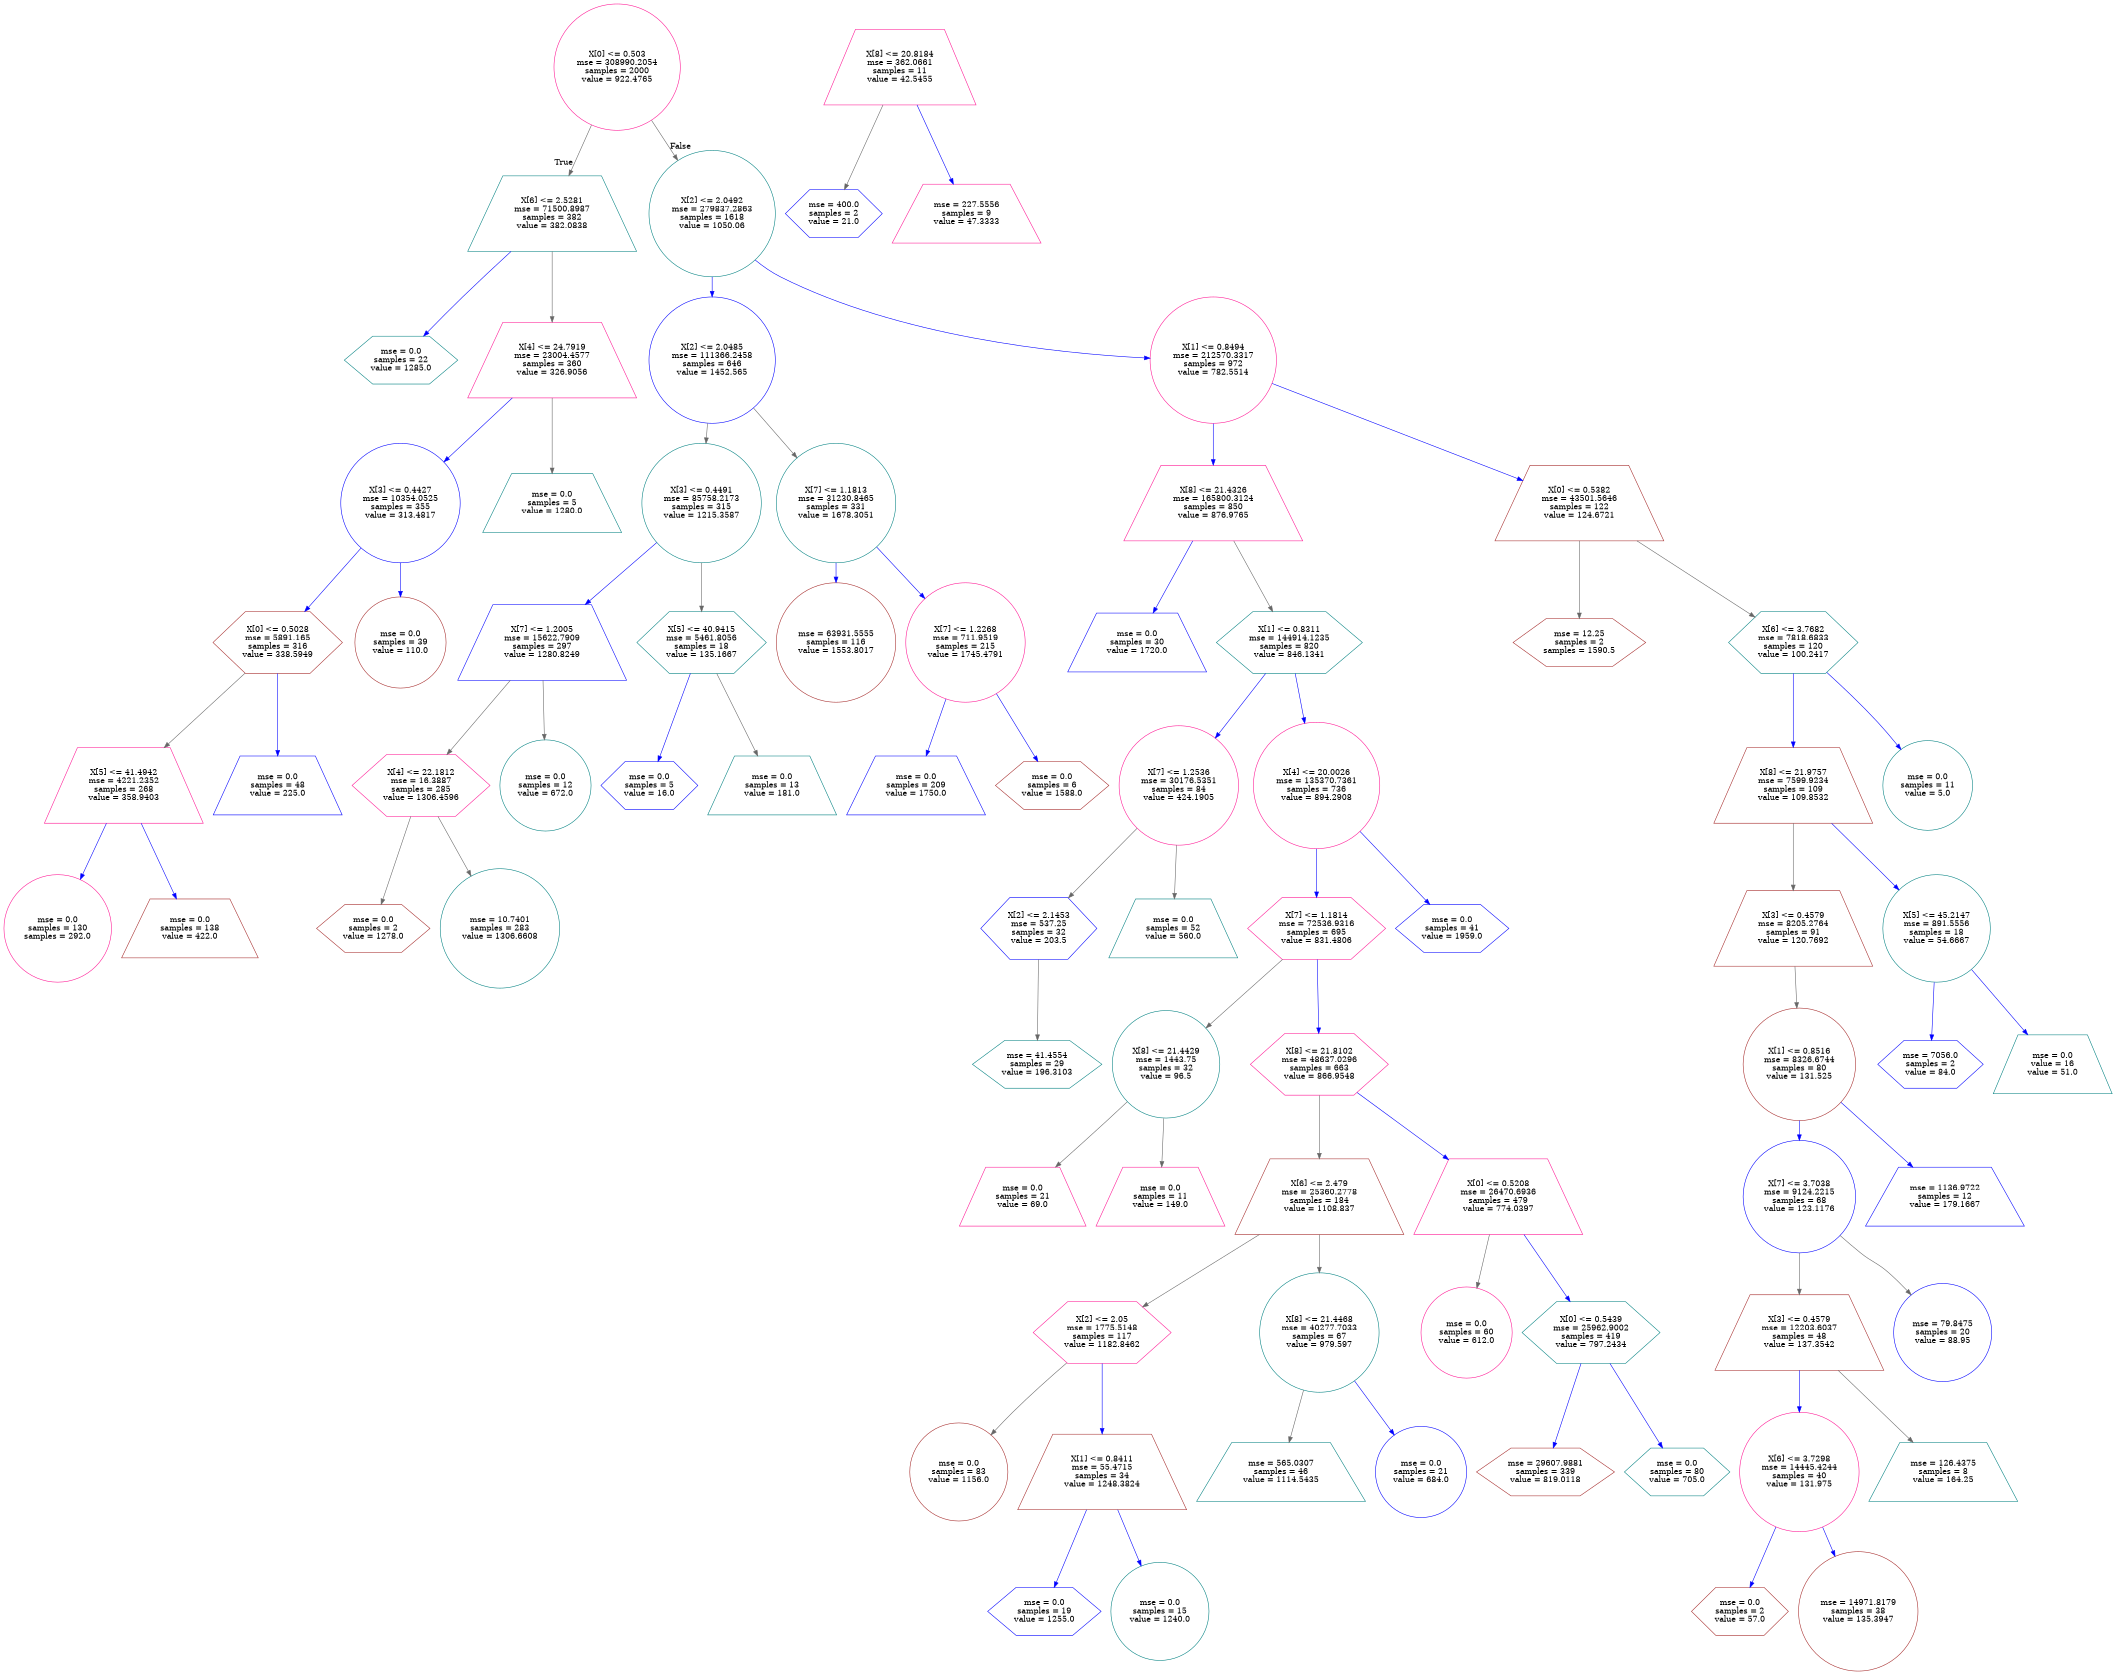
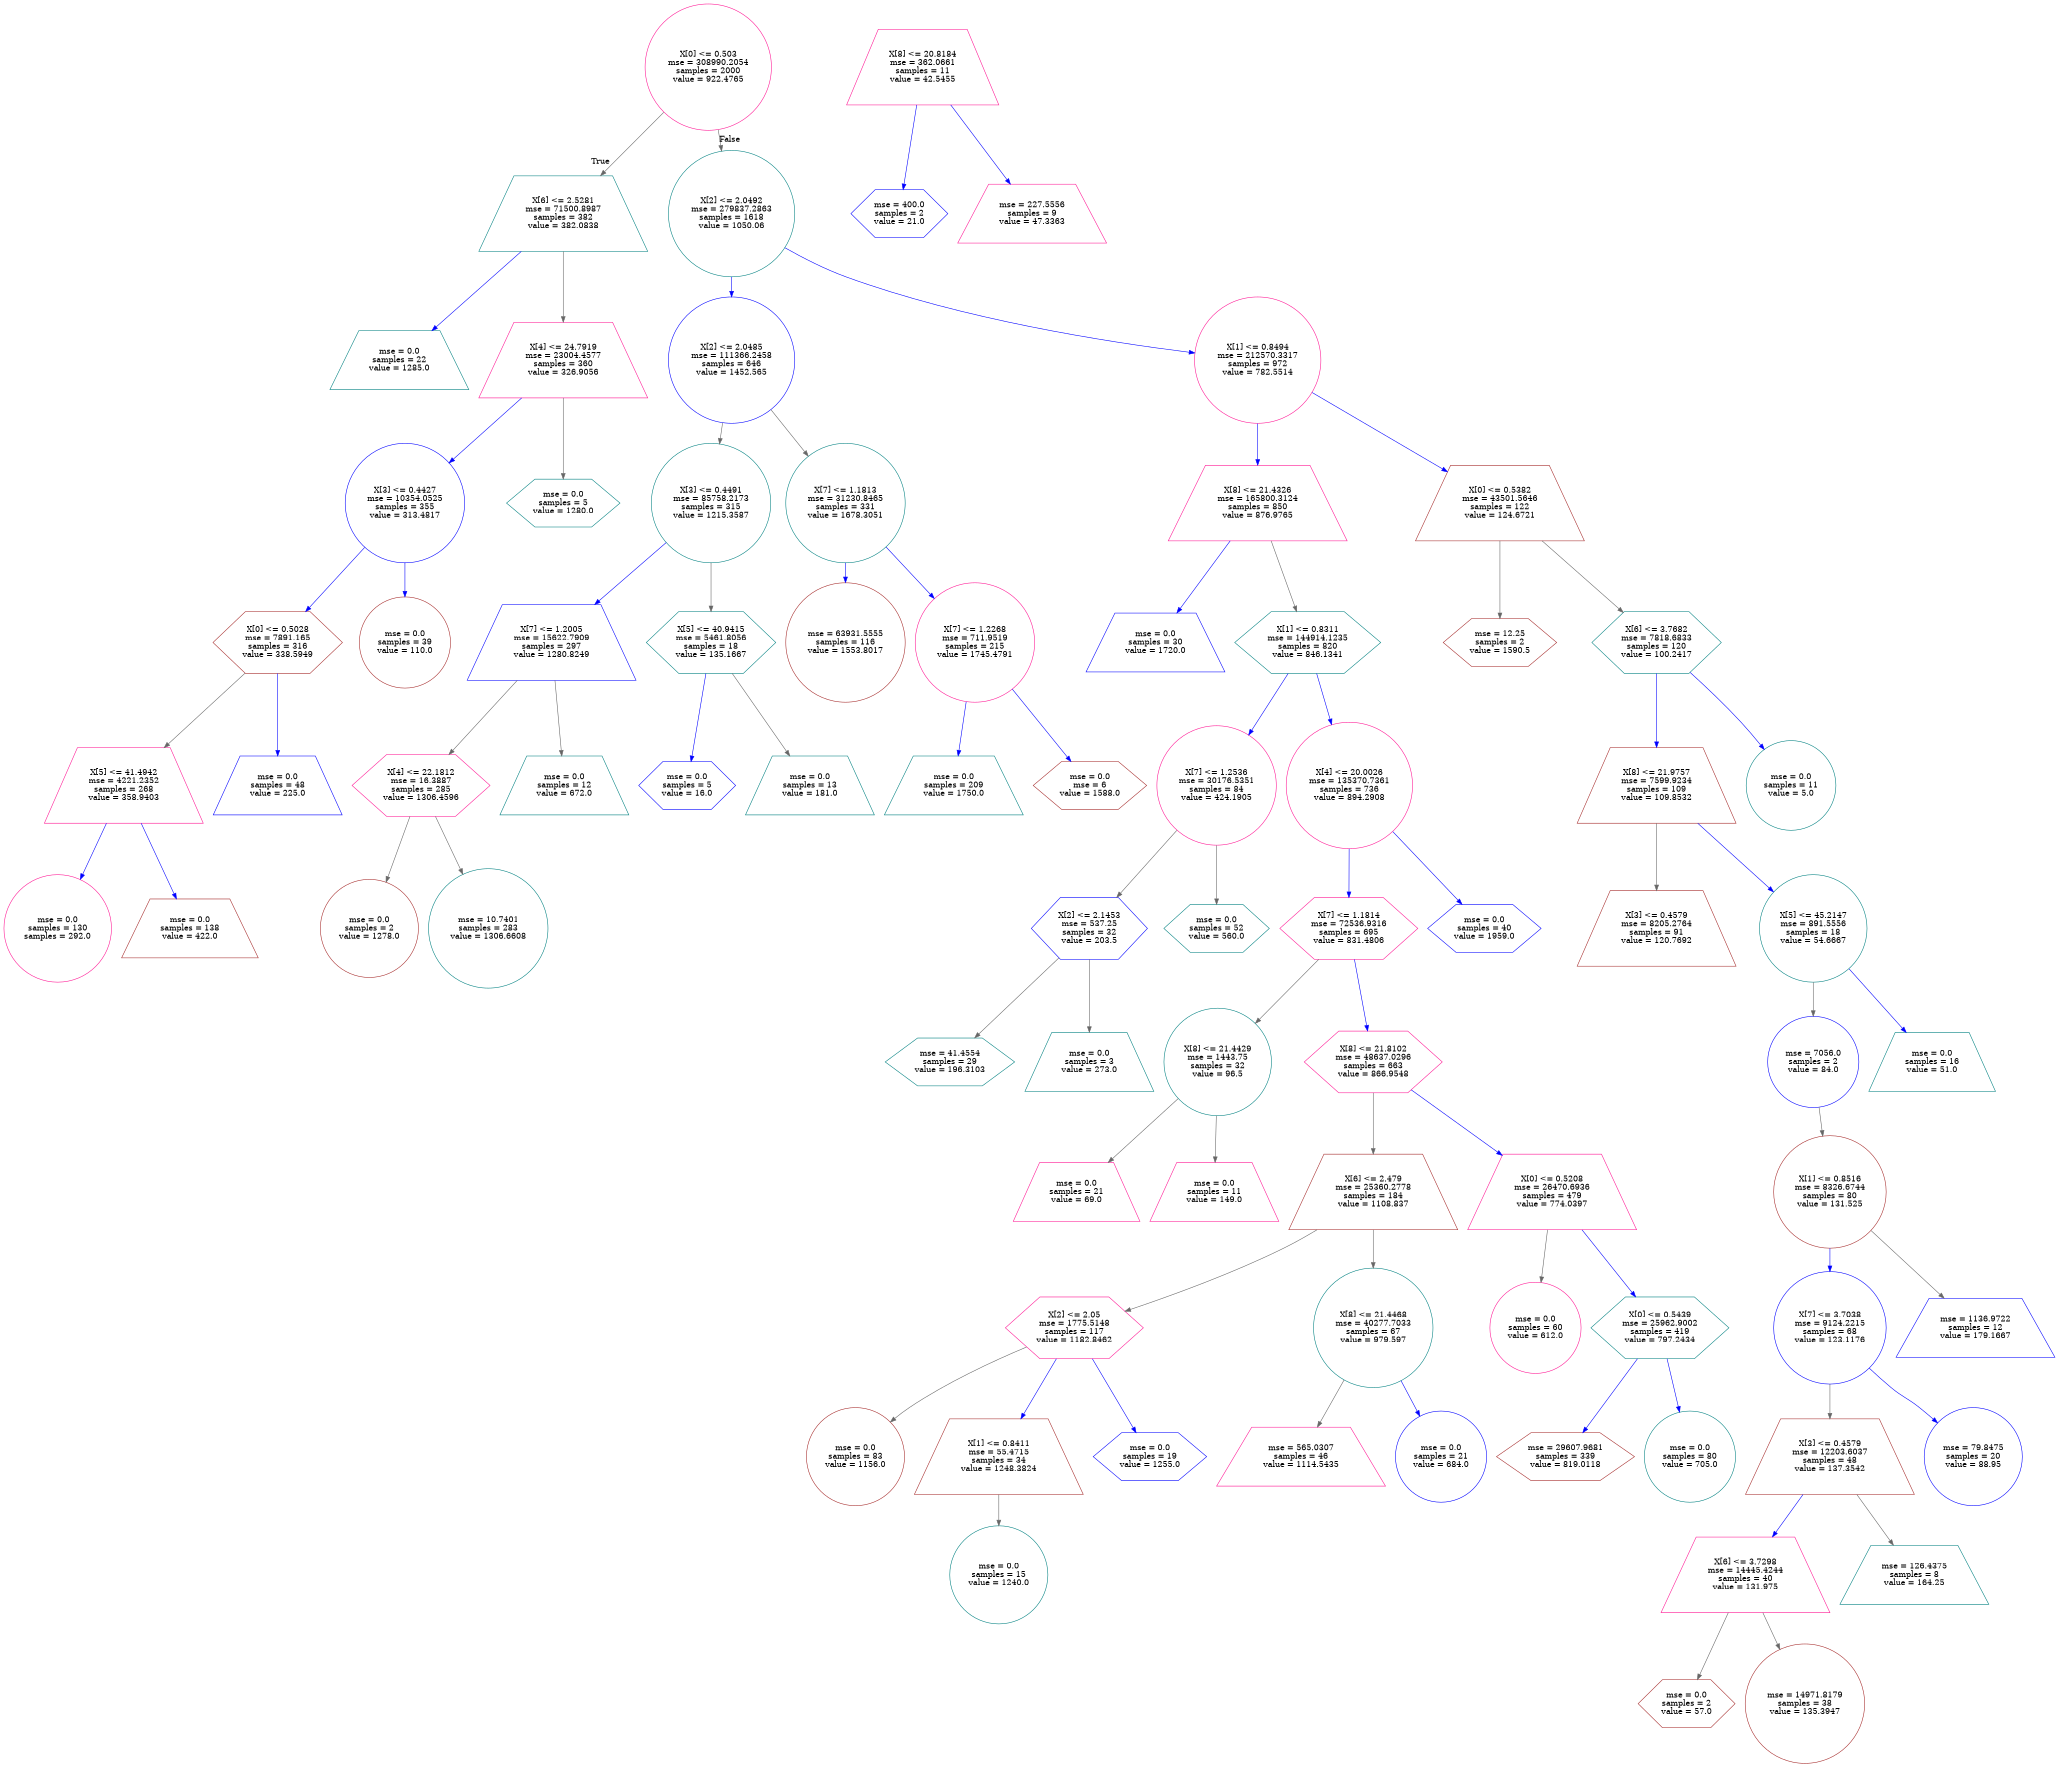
edge "X[8] <= 20.8184 mse = 362.0661 samples = 11 value = 42.5455" -> "mse = 400.0 samples = 2 value = 21.0": color gray40 -> blue
node "mse = 227.5556 samples = 9 value = 47.3333": label "mse = 227.5556 samples = 9 value = 47.3333" -> "mse = 227.5556 samples = 9 value = 47.3363"
node "mse = 0.0 samples = 22 value = 1285.0": shape hexagon -> trapezium
node "mse = 0.0 samples = 5 value = 1280.0": shape trapezium -> hexagon
node "X[0] <= 0.5028 mse = 5891.165 samples = 316 value = 338.5949": label "X[0] <= 0.5028 mse = 5891.165 samples = 316 value = 338.5949" -> "X[0] <= 0.5028 mse = 7891.165 samples = 316 value = 338.5949"
node "mse = 12.25 samples = 2 samples = 1590.5": label "mse = 12.25 samples = 2 samples = 1590.5" -> "mse = 12.25 samples = 2 value = 1590.5"
node "mse = 0.0 samples = 12 value = 672.0": shape circle -> trapezium
node "mse = 0.0 samples = 209 value = 1750.0": color blue -> teal
node "mse = 0.0 samples = 6 value = 1588.0": label "mse = 0.0 samples = 6 value = 1588.0" -> "mse = 0.0 mse = 6 value = 1588.0"
node "mse = 0.0 samples = 2 value = 1278.0": shape hexagon -> circle
node "mse = 0.0 samples = 52 value = 560.0": shape trapezium -> hexagon
node "mse = 0.0 samples = 41 value = 1959.0": label "mse = 0.0 samples = 41 value = 1959.0" -> "mse = 0.0 samples = 40 value = 1959.0"
edge "X[3] <= 0.4579 mse = 8205.2764 samples = 91 value = 120.7692" -> "X[1] <= 0.8516 mse = 8326.6744 samples = 80 value = 131.525": now "mse = 7056.0 samples = 2 value = 84.0" -> "X[1] <= 0.8516 mse = 8326.6744 samples = 80 value = 131.525"
edge "X[5] <= 45.2147 mse = 891.5556 samples = 18 value = 54.6667" -> "mse = 7056.0 samples = 2 value = 84.0": color blue -> gray40
node "mse = 0.0 samples = 3 value = 273.0": added
node "mse = 7056.0 samples = 2 value = 84.0": shape hexagon -> circle
node "mse = 0.0 value = 16 value = 51.0": label "mse = 0.0 value = 16 value = 51.0" -> "mse = 0.0 samples = 16 value = 51.0"
edge "X[1] <= 0.8516 mse = 8326.6744 samples = 80 value = 131.525" -> "mse = 1136.9722 samples = 12 value = 179.1667": color blue -> gray40
edge "X[7] <= 3.7038 mse = 9124.2215 samples = 68 value = 123.1176" -> "mse = 79.8475 samples = 20 value = 88.95": color gray40 -> blue
node "mse = 565.0307 samples = 46 value = 1114.5435": color teal -> deeppink
node "mse = 29607.9881 samples = 339 value = 819.0118": label "mse = 29607.9881 samples = 339 value = 819.0118" -> "mse = 29607.9681 samples = 339 value = 819.0118"
node "mse = 0.0 samples = 80 value = 705.0": shape hexagon -> circle
node "X[6] <= 3.7298 mse = 14445.4244 samples = 40 value = 131.975": shape circle -> trapezium
edge "X[1] <= 0.8411 mse = 55.4715 samples = 34 value = 1248.3824" -> "mse = 0.0 samples = 15 value = 1240.0": color blue -> gray40
edge "X[6] <= 3.7298 mse = 14445.4244 samples = 40 value = 131.975" -> "mse = 14971.8179 samples = 38 value = 135.3947": color blue -> gray40
edge "X[1] <= 0.8411 mse = 55.4715 samples = 34 value = 1248.3824" -> "mse = 0.0 samples = 19 value = 1255.0": now "X[2] <= 2.05 mse = 1775.5148 samples = 117 value = 1182.8462" -> "mse = 0.0 samples = 19 value = 1255.0"
edge "X[6] <= 3.7298 mse = 14445.4244 samples = 40 value = 131.975" -> "mse = 0.0 samples = 2 value = 57.0": color blue -> gray40
